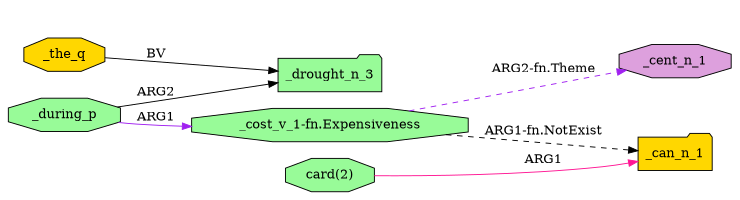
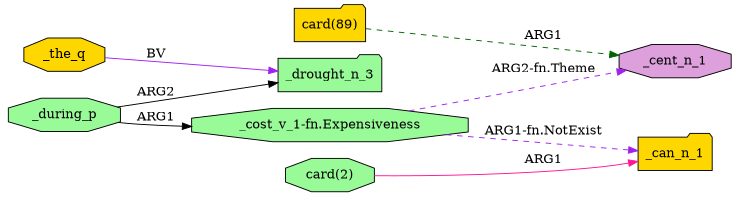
node "card(89)": added
edge "_the_q" -> "_drought_n_3": color black -> purple
edge "_during_p" -> "_cost_v_1-fn.Expensiveness": color purple -> black
edge "_cost_v_1-fn.Expensiveness" -> "_can_n_1": color black -> purple
